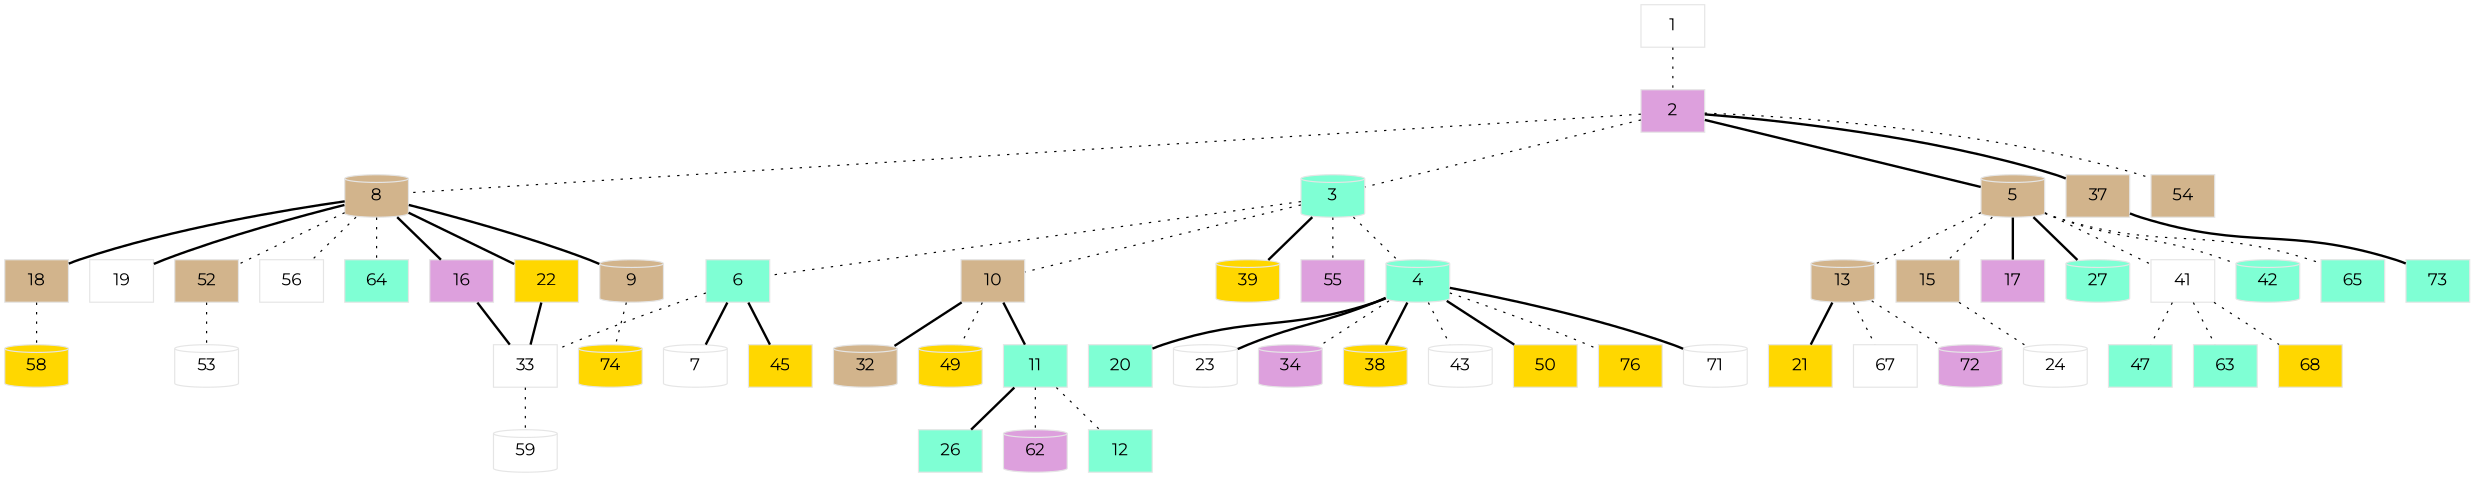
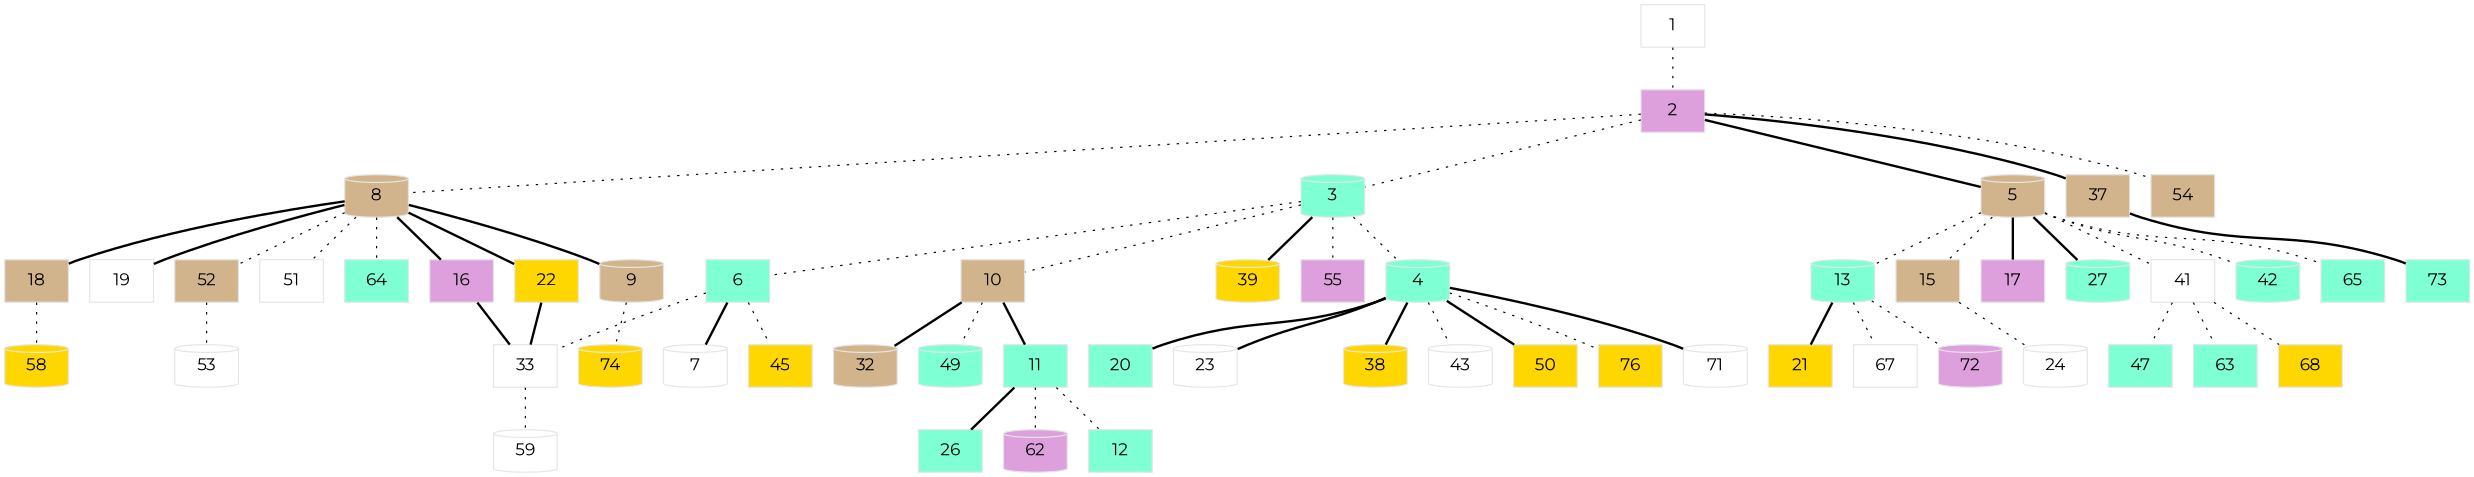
node "56": label "56" -> "51"
node "13": fillcolor tan -> aquamarine
edge "6" -- "45": style bold -> dotted
node "49": fillcolor gold -> aquamarine
node "34": removed
